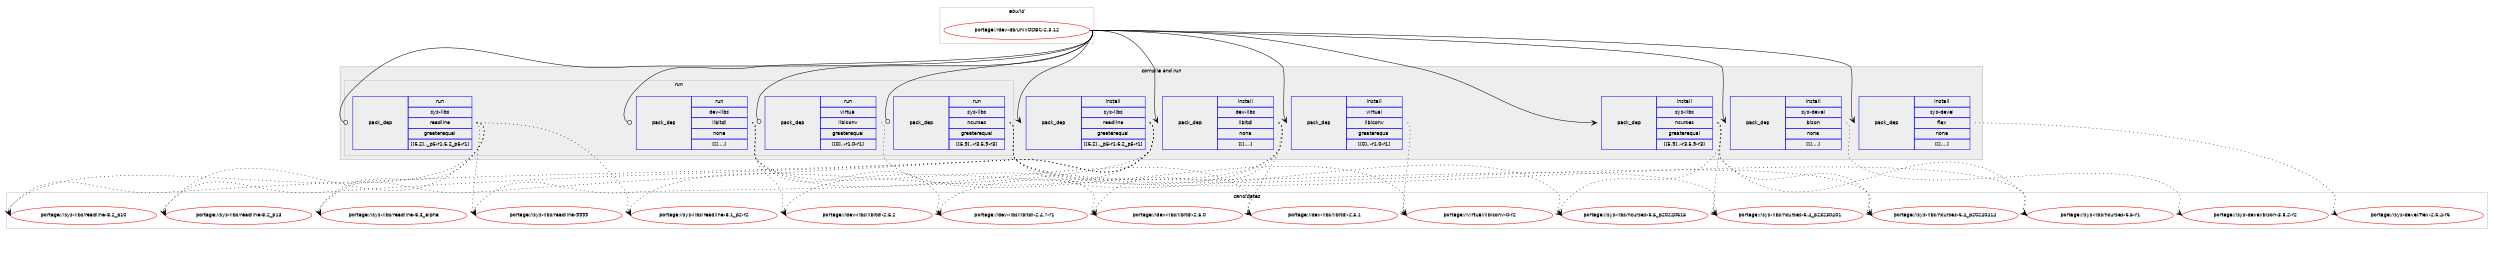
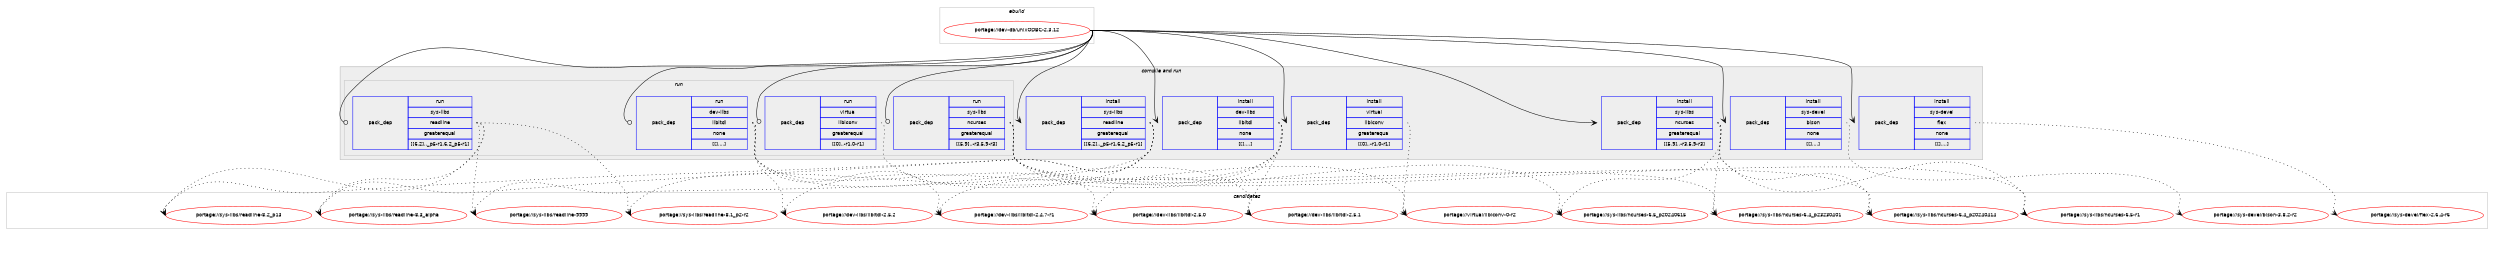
node "portage://sys-libs/readline-8.2_p10": removed
